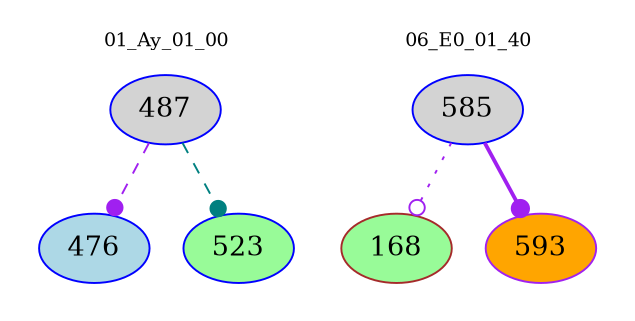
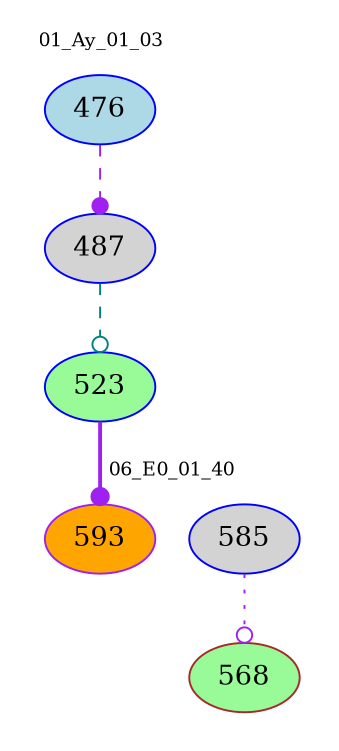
cluster "01_Ay_01_00": label "01_Ay_01_00" -> "01_Ay_01_03"
edge "487" -> "476": reversed
edge "487" -> "523": arrowhead dot -> odot
edge "585" -> "593": now "523" -> "593"
node "168": label "168" -> "568"
